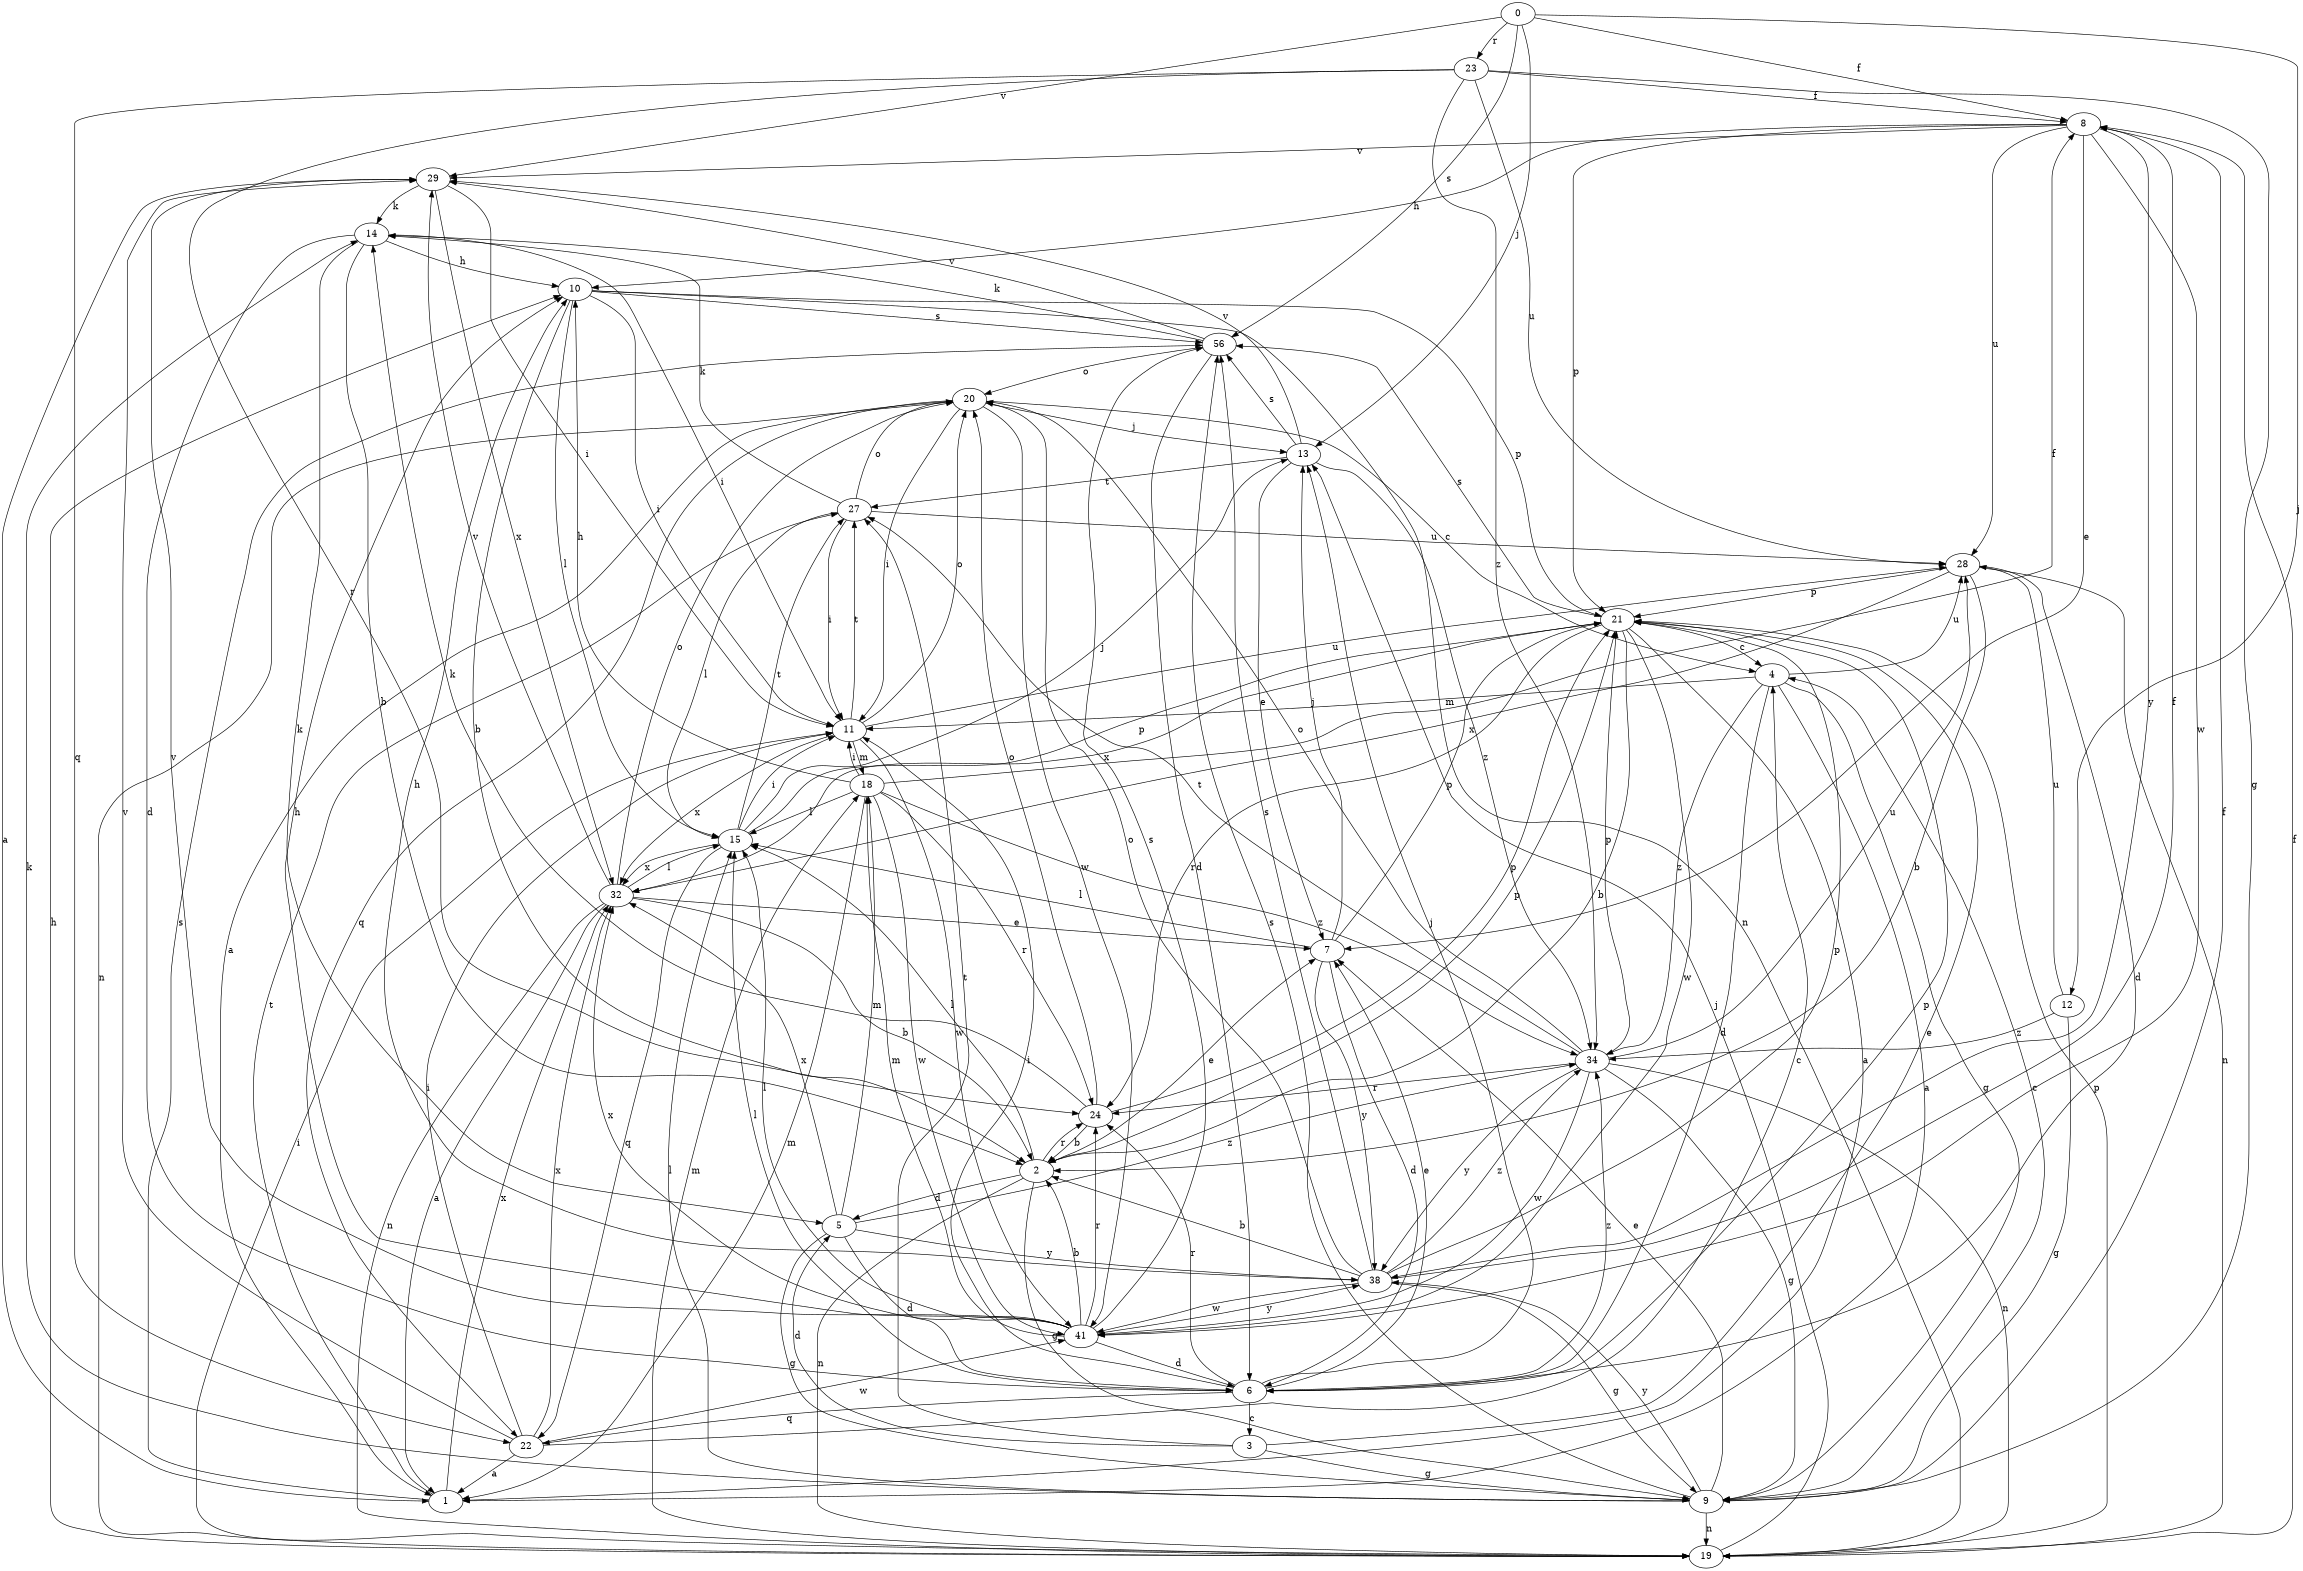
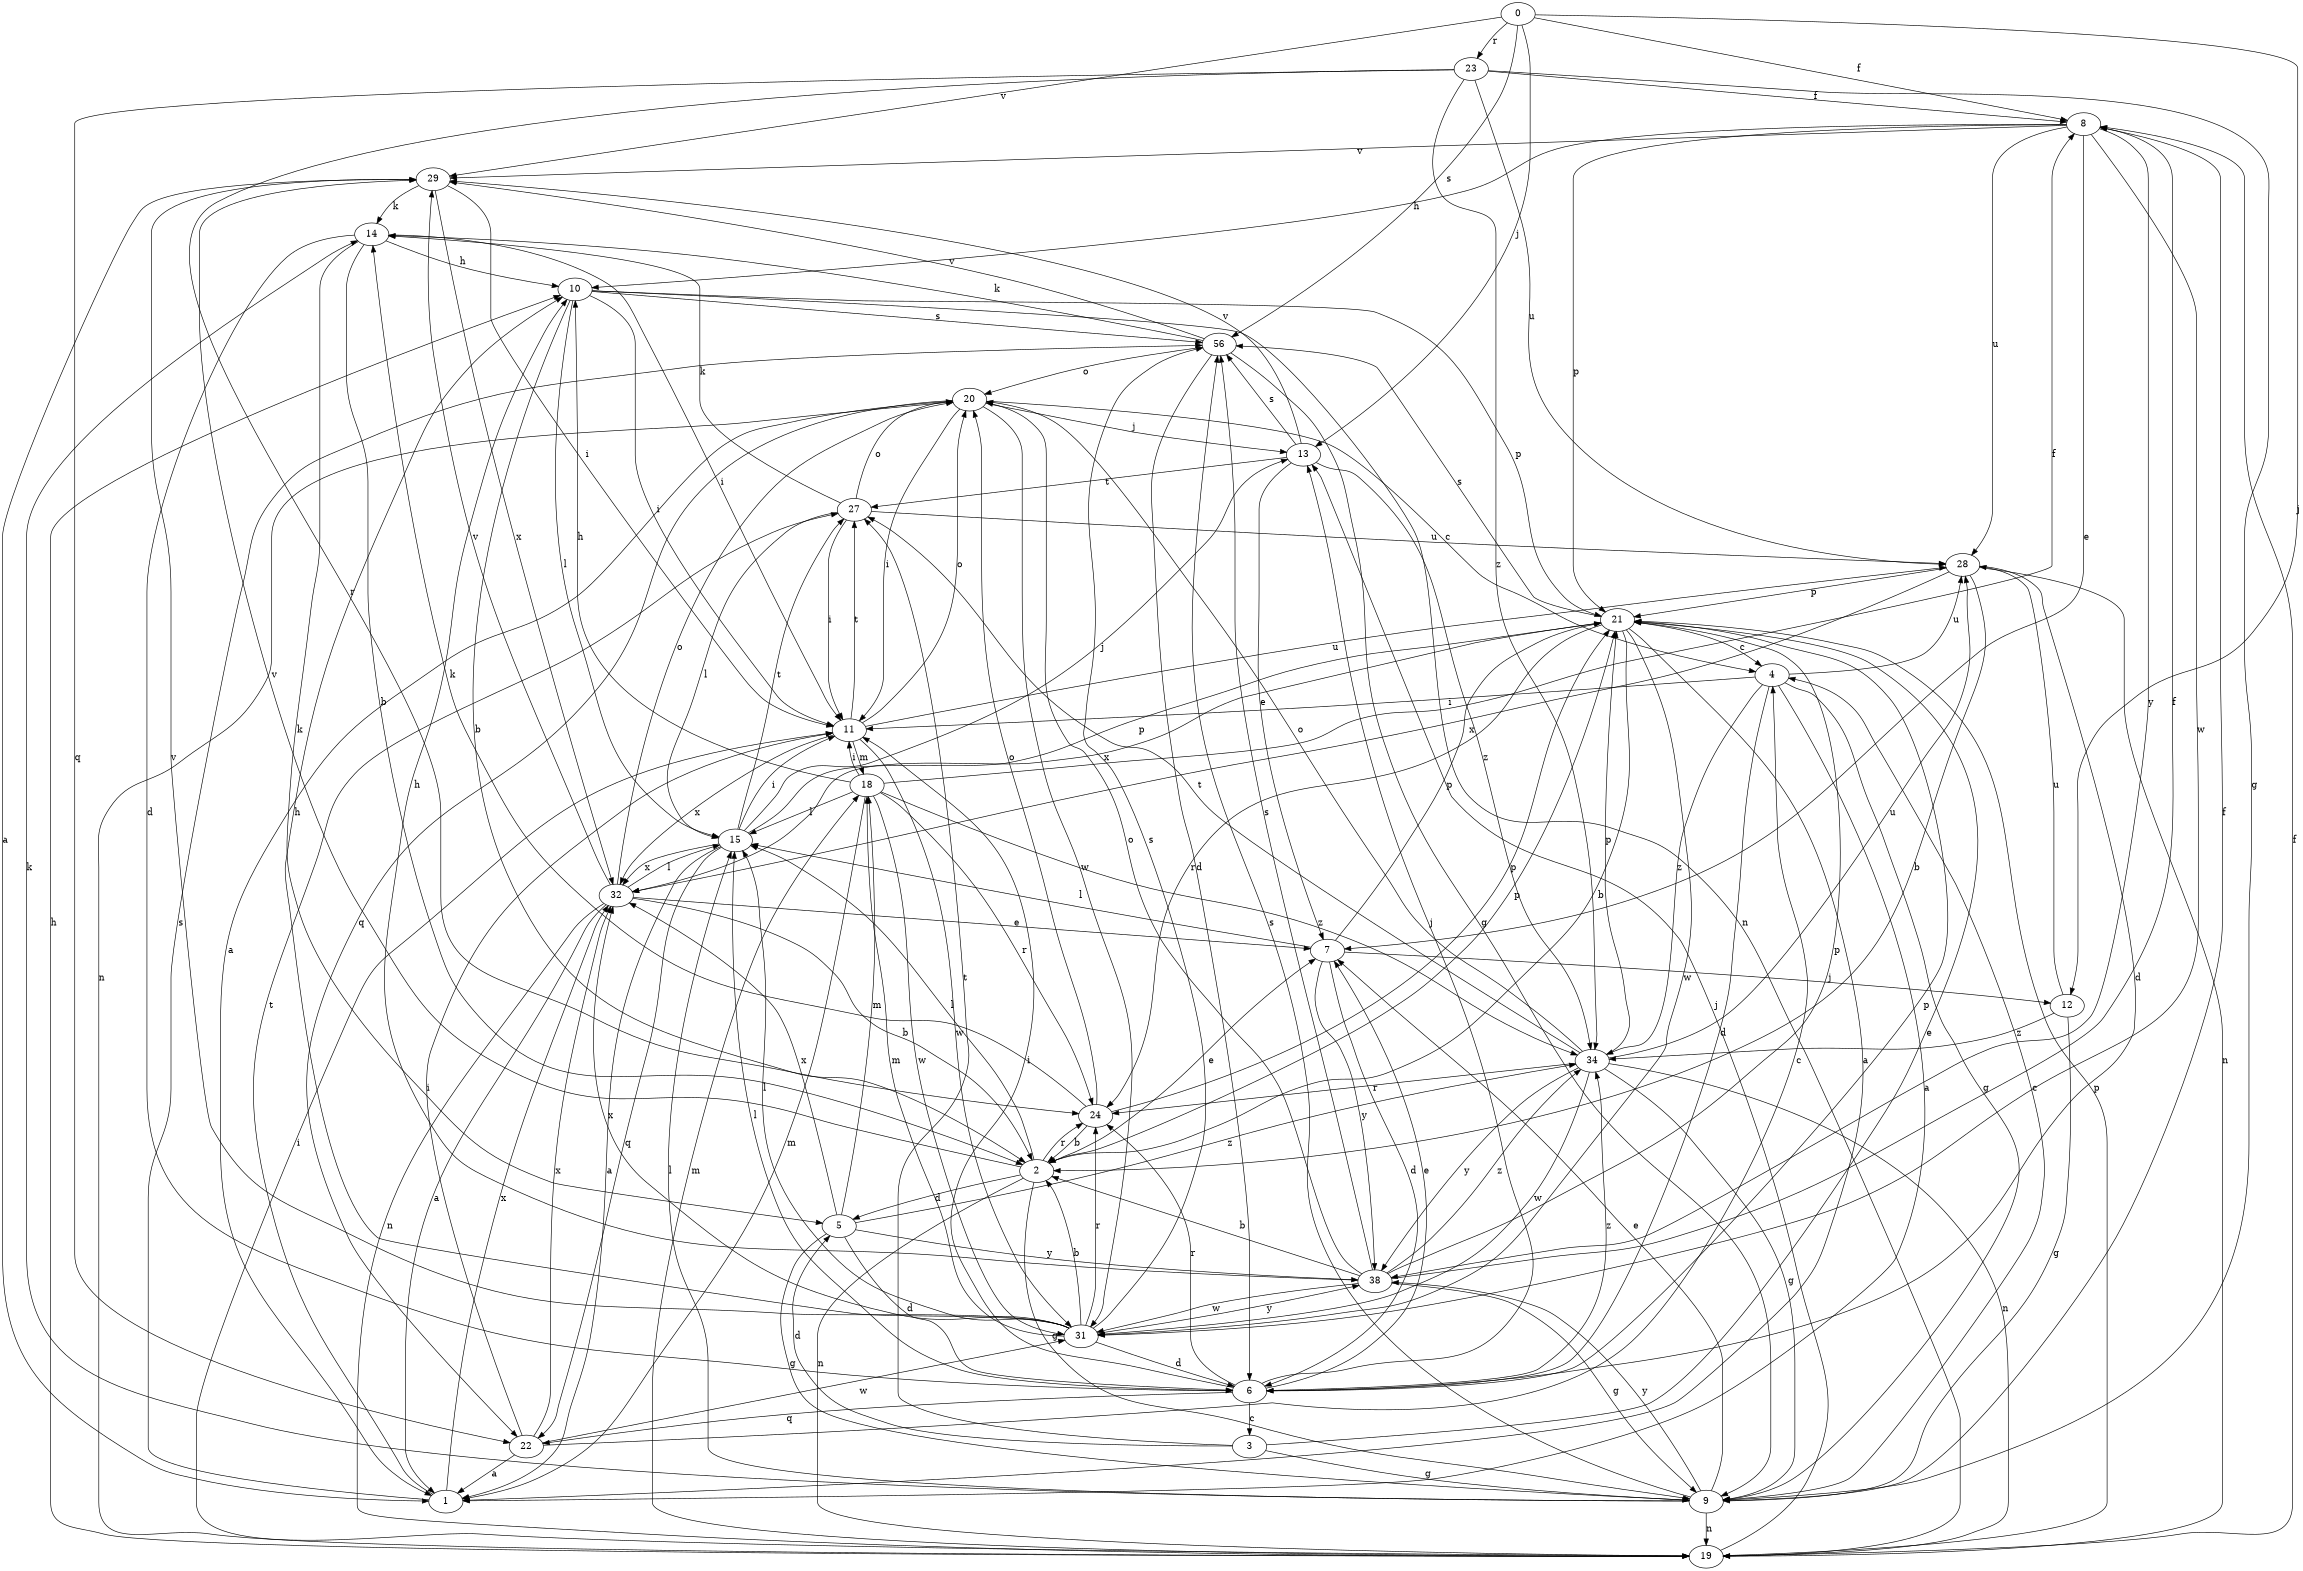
edge "4" -> "11": label "m" -> "i"
edge "7" -> "13": now "7" -> "12"
edge "22" -> "29": now "2" -> "29"
edge "56" -> "9": added, label "g"
edge "15" -> "1": added, label "a"
node "41": label "41" -> "31"
